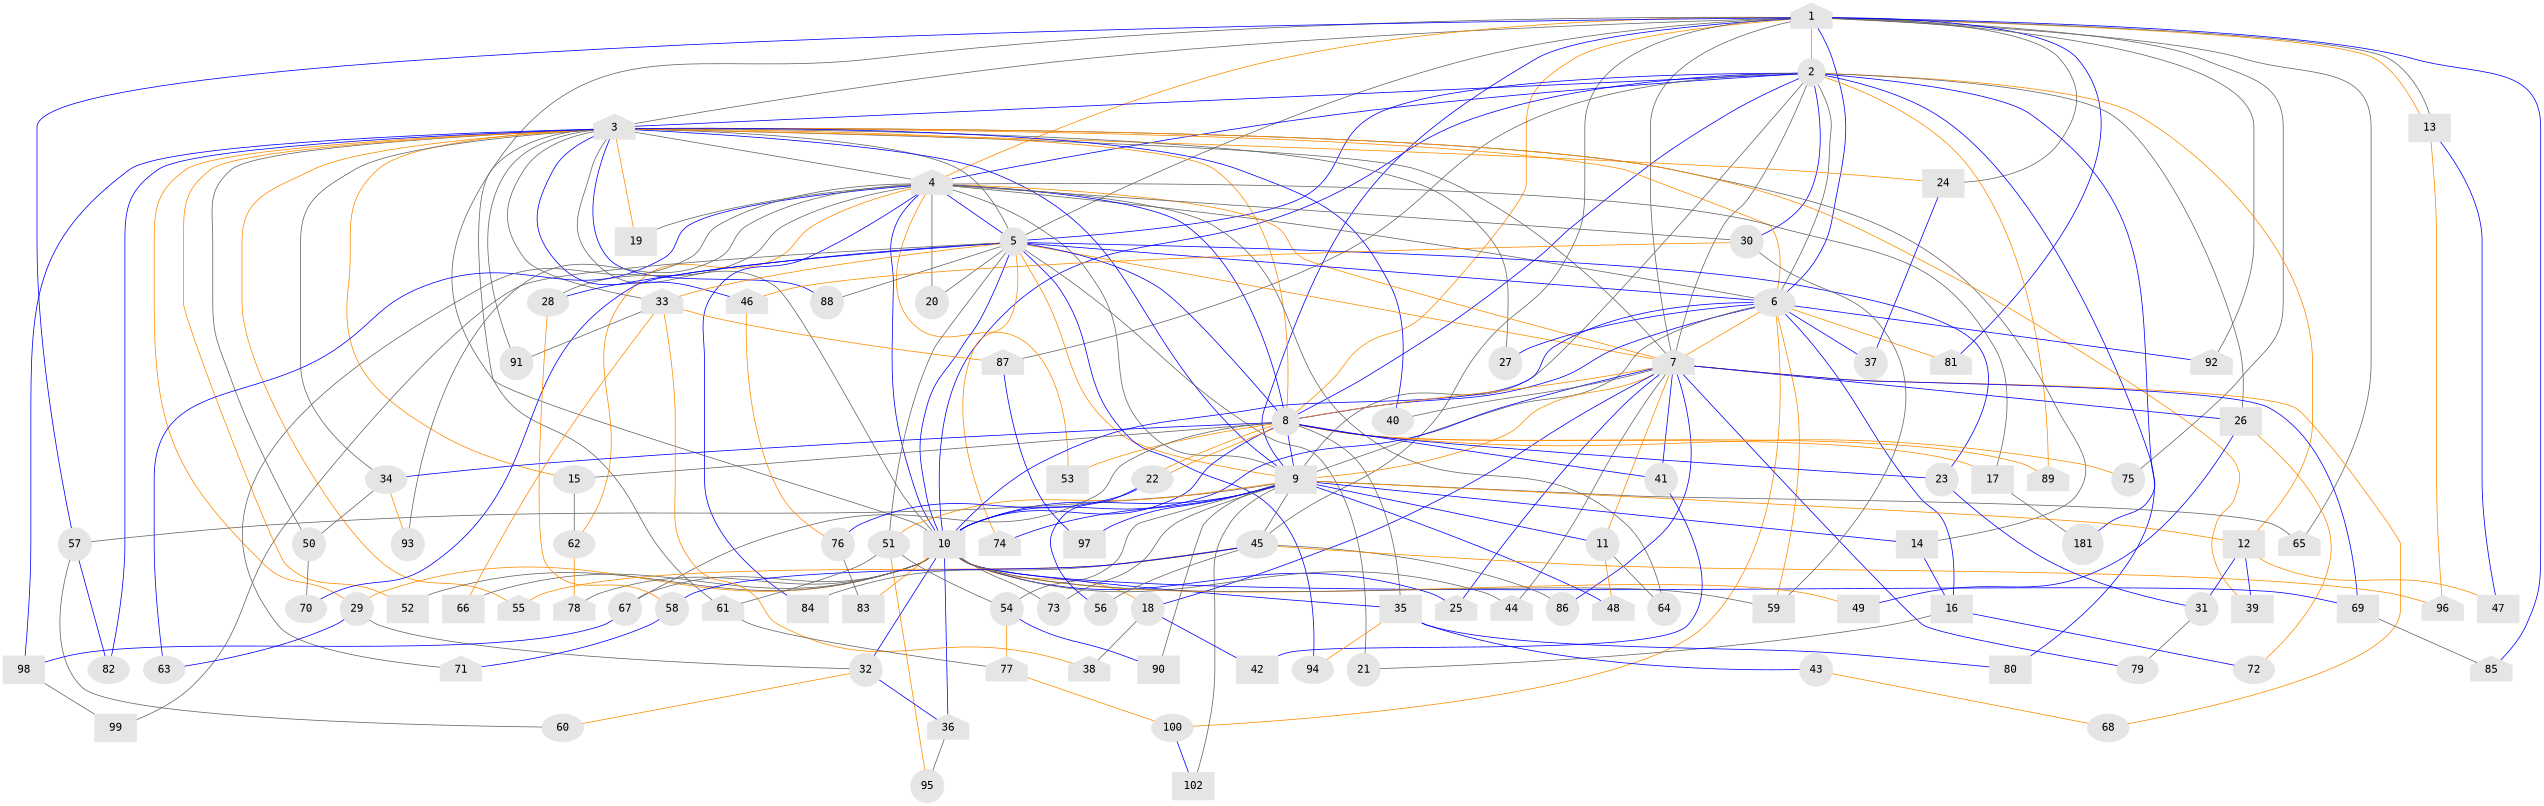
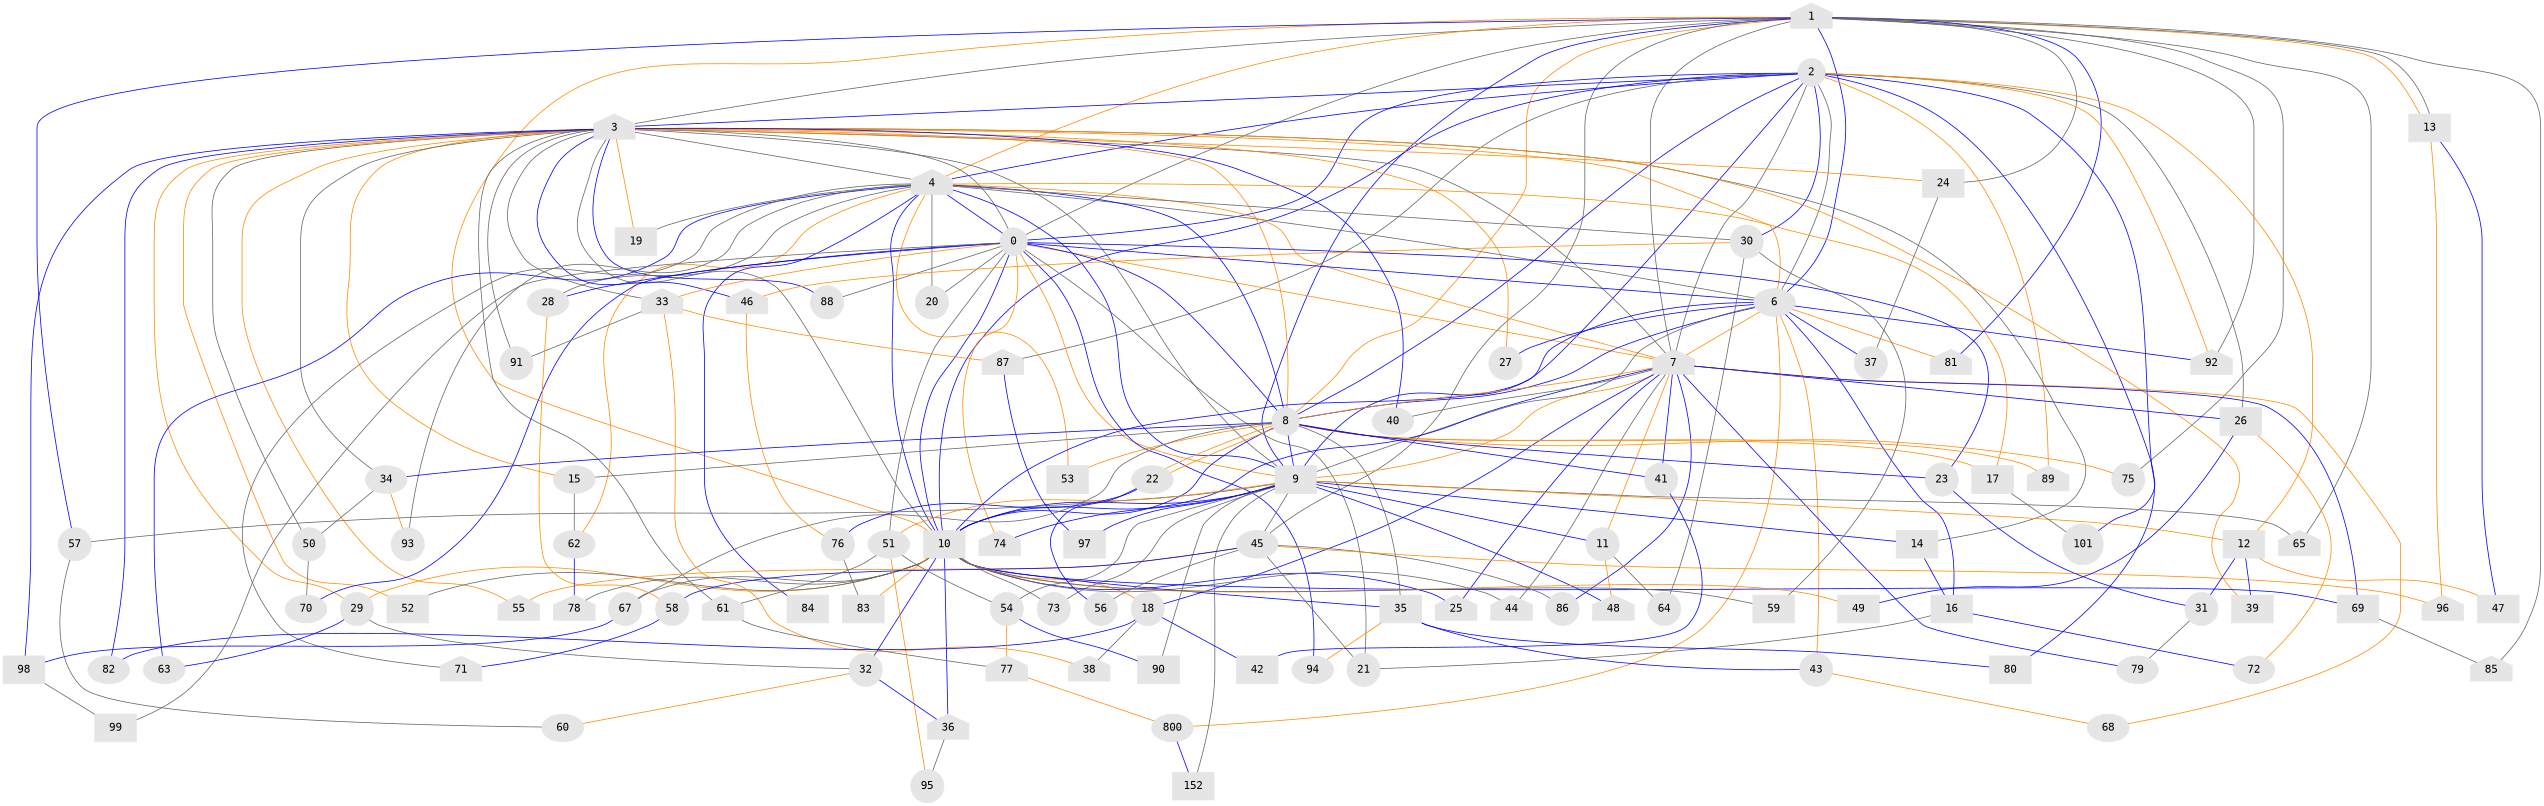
edge "1" -- "2": now "92" -- "2"
edge "1" -- "10": color gray40 -> darkorange
edge "1" -- "85": color blue -> gray40
edge "3" -- "27": color gray40 -> darkorange
edge "3" -- "9": color blue -> gray40
edge "4" -- "17": color gray40 -> darkorange
node "5": label "5" -> "0"
edge "24" -- "37": color blue -> gray40
edge "2" -- "9": color gray40 -> blue
edge "4" -- "9": color gray40 -> blue
edge "4" -- "64": now "30" -- "64"
edge "6" -- "59": now "6" -- "43"
node "181": label "181" -> "101"
edge "45" -- "84": now "45" -- "21"
edge "62" -- "78": color darkorange -> blue
edge "57" -- "82": now "18" -- "82"
node "66": removed
node "100": label "100" -> "800"
node "102": label "102" -> "152"
